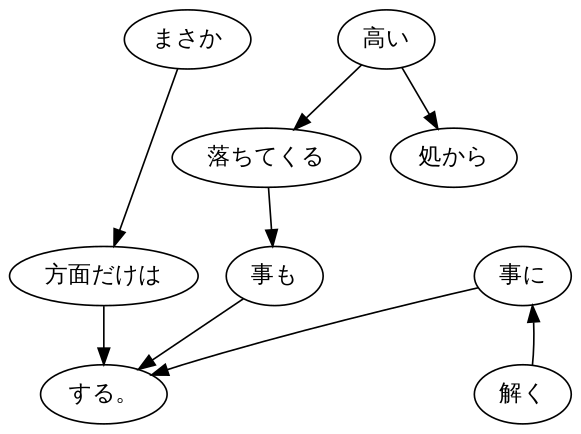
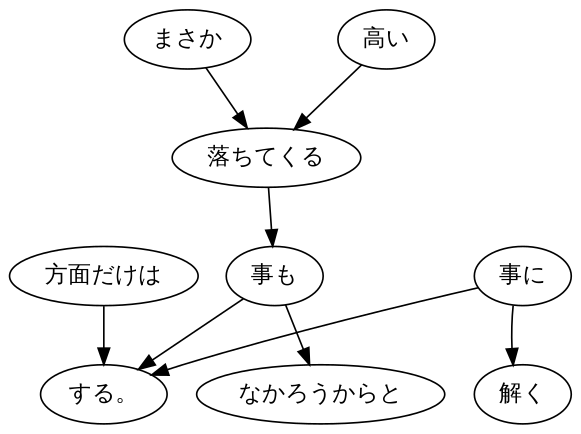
edge "まさか" -> "方面だけは": now "まさか" -> "落ちてくる"
node "処から": removed
edge "解く" -> "事に": reversed
node "なかろうからと": added
